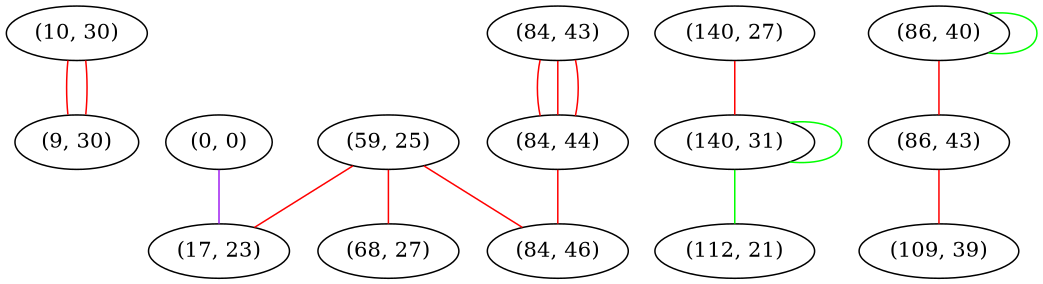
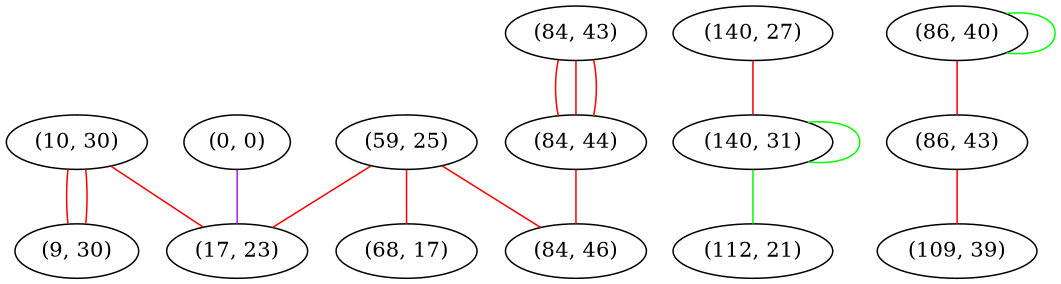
edge "(10, 30)" -- "(17, 23)": added
node "(68, 27)": label "(68, 27)" -> "(68, 17)"
